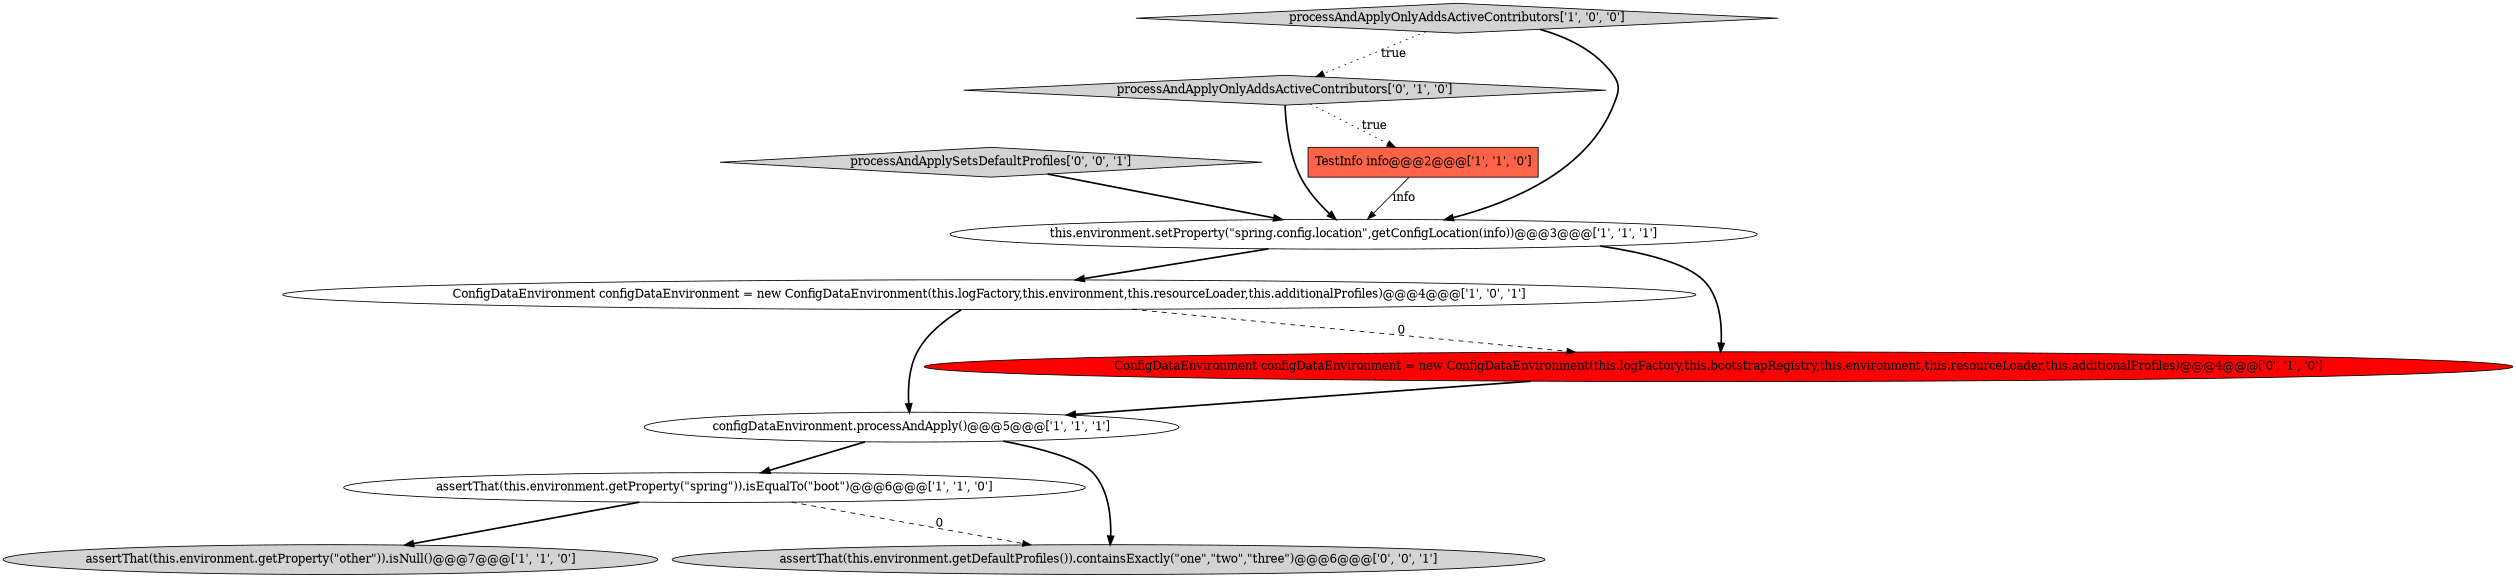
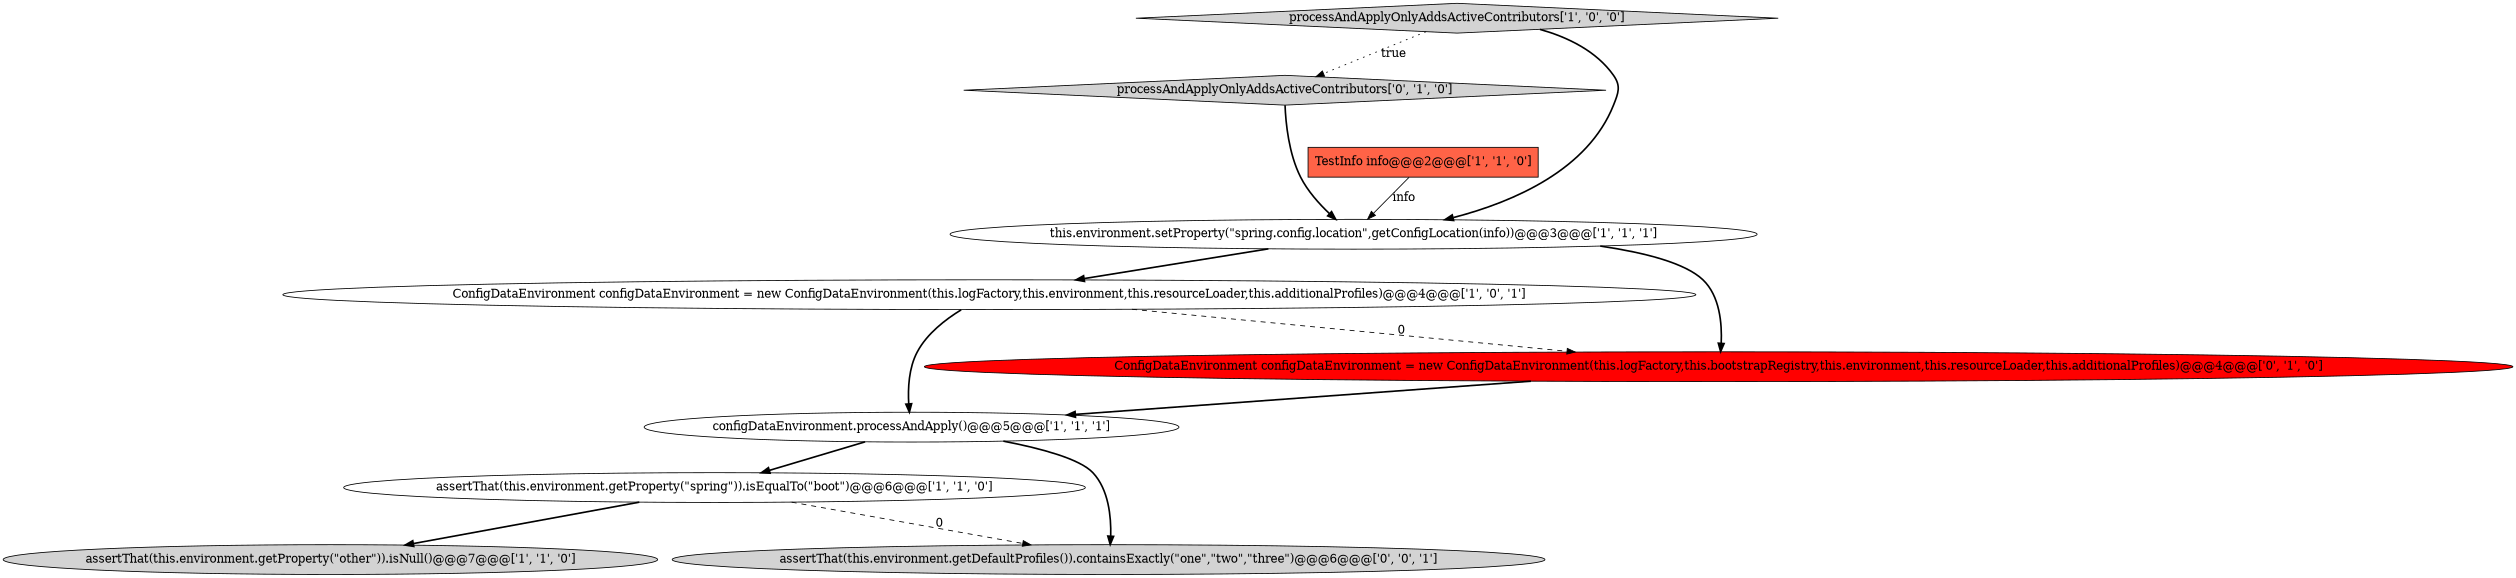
edge "processAndApplyOnlyAddsActiveContributors['0', '1', '0']" -> "TestInfo info@@@2@@@['1', '1', '0']": removed, label "true"
node "processAndApplySetsDefaultProfiles['0', '0', '1']": removed
